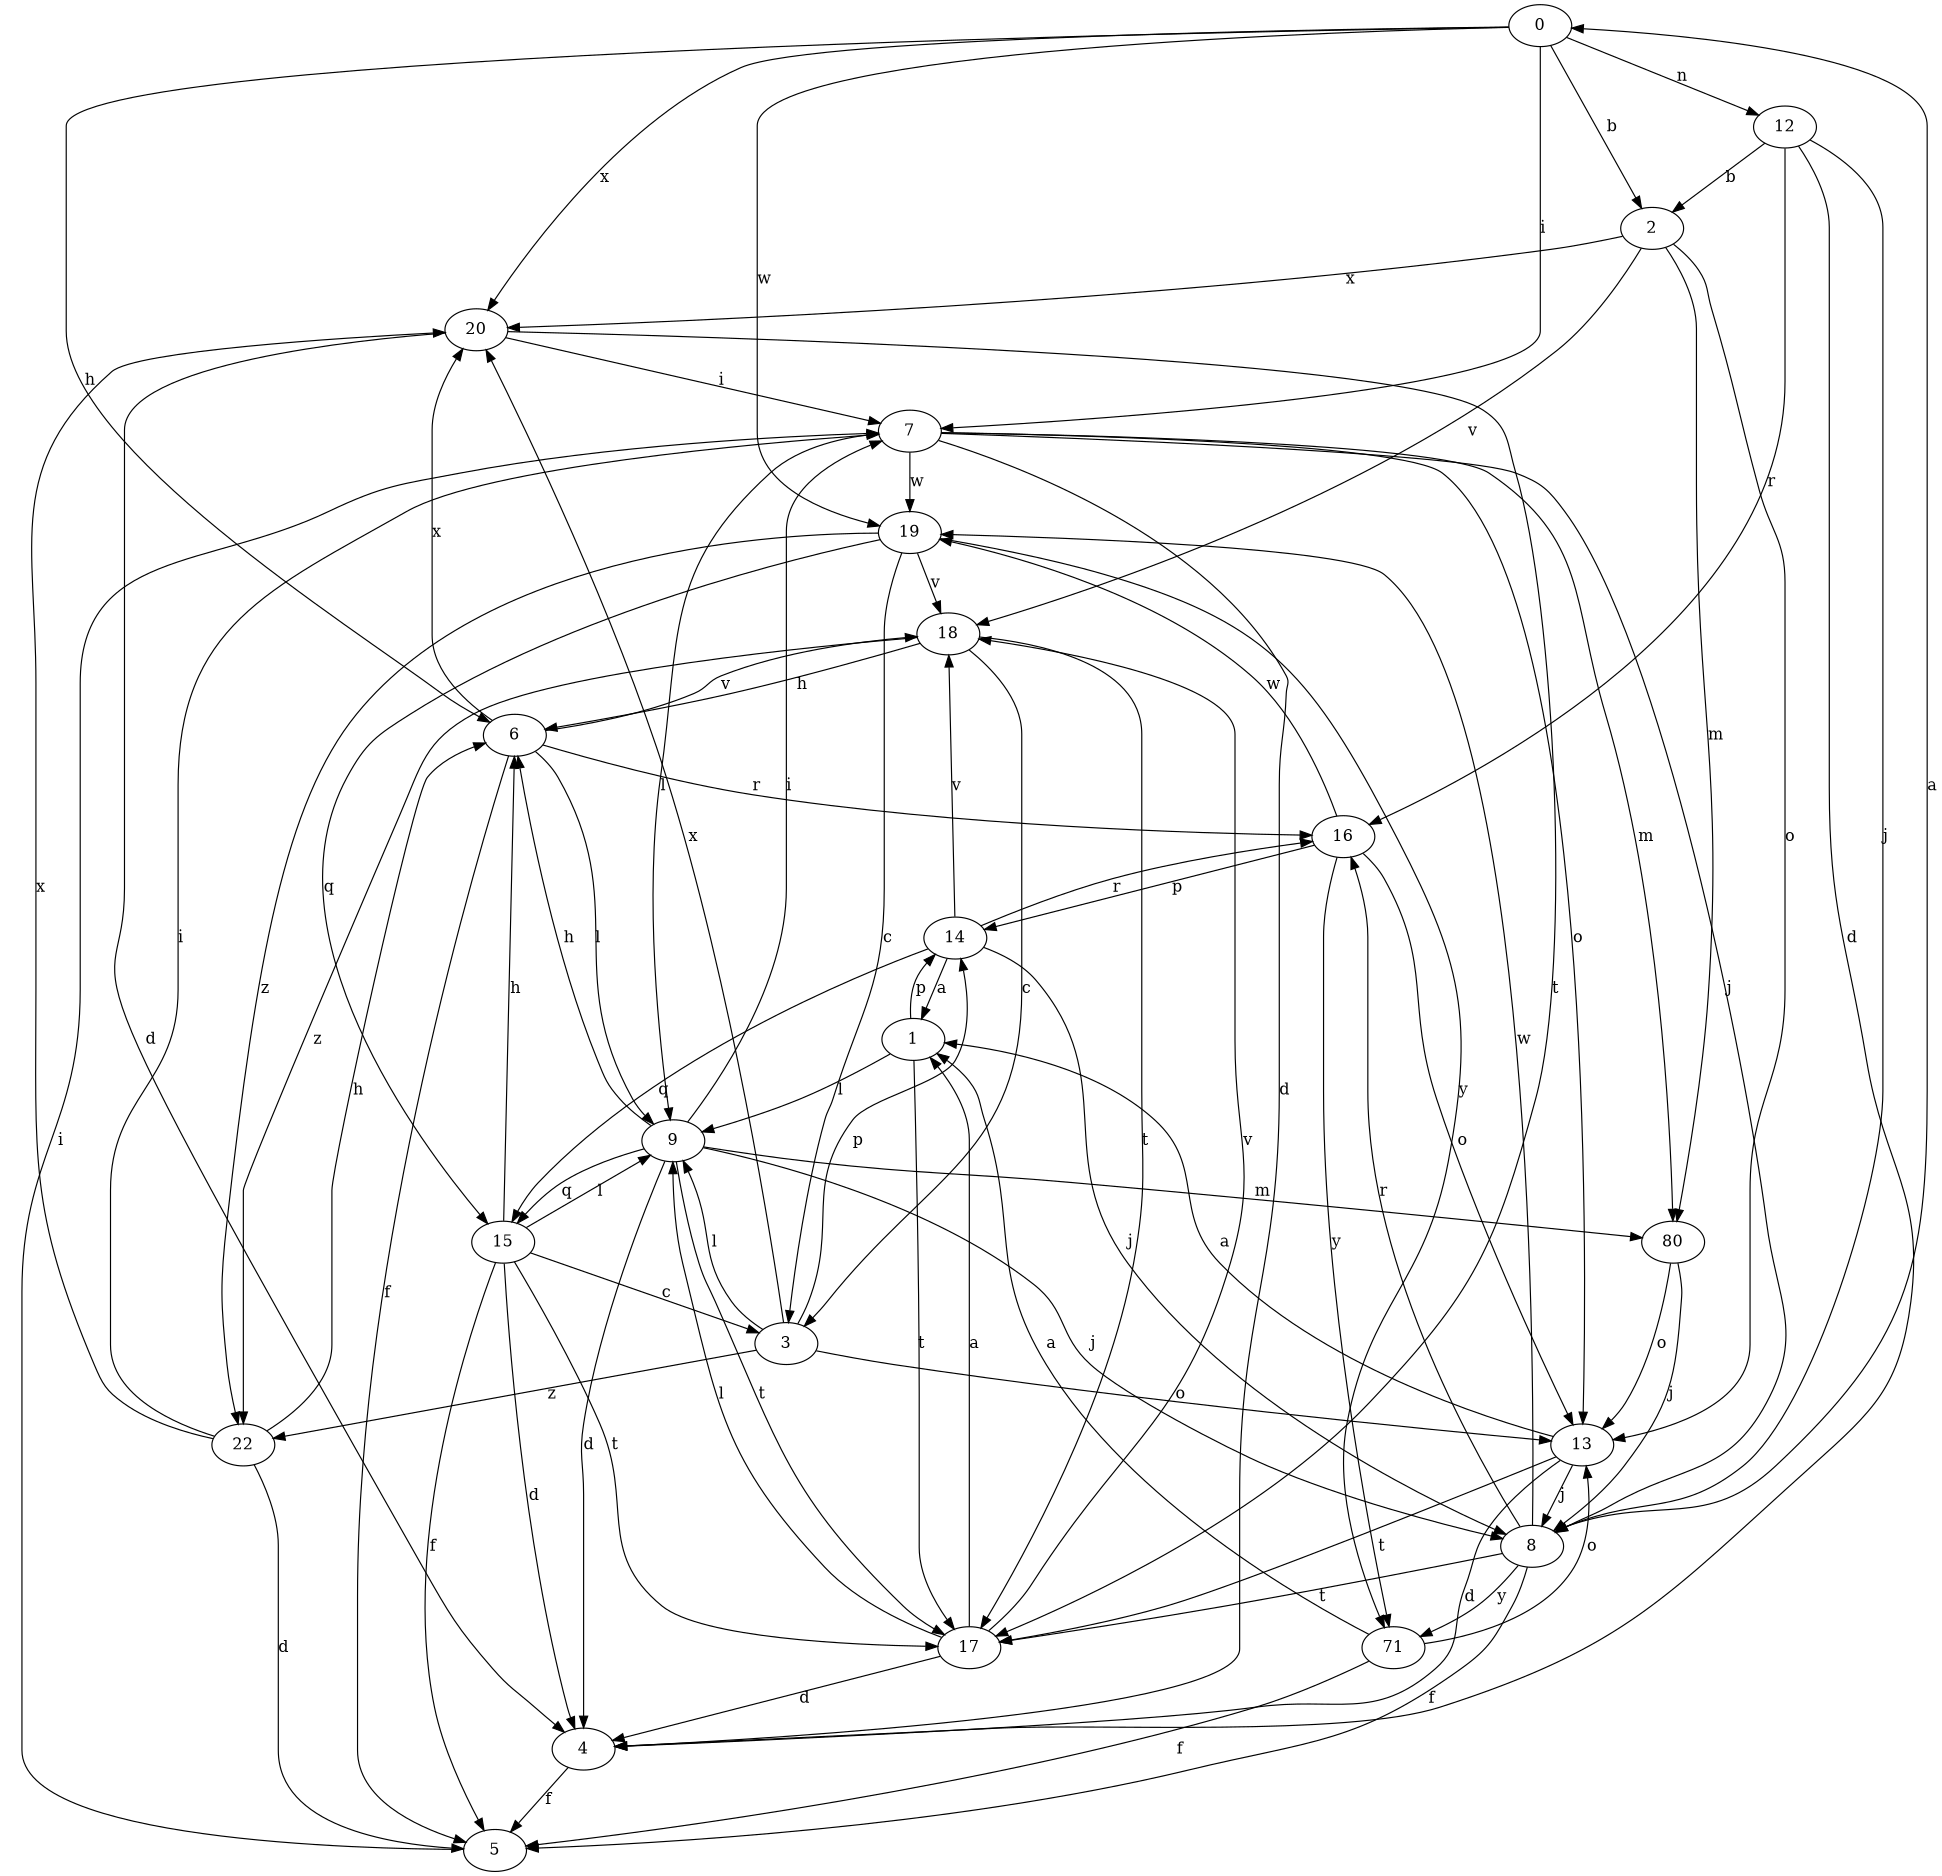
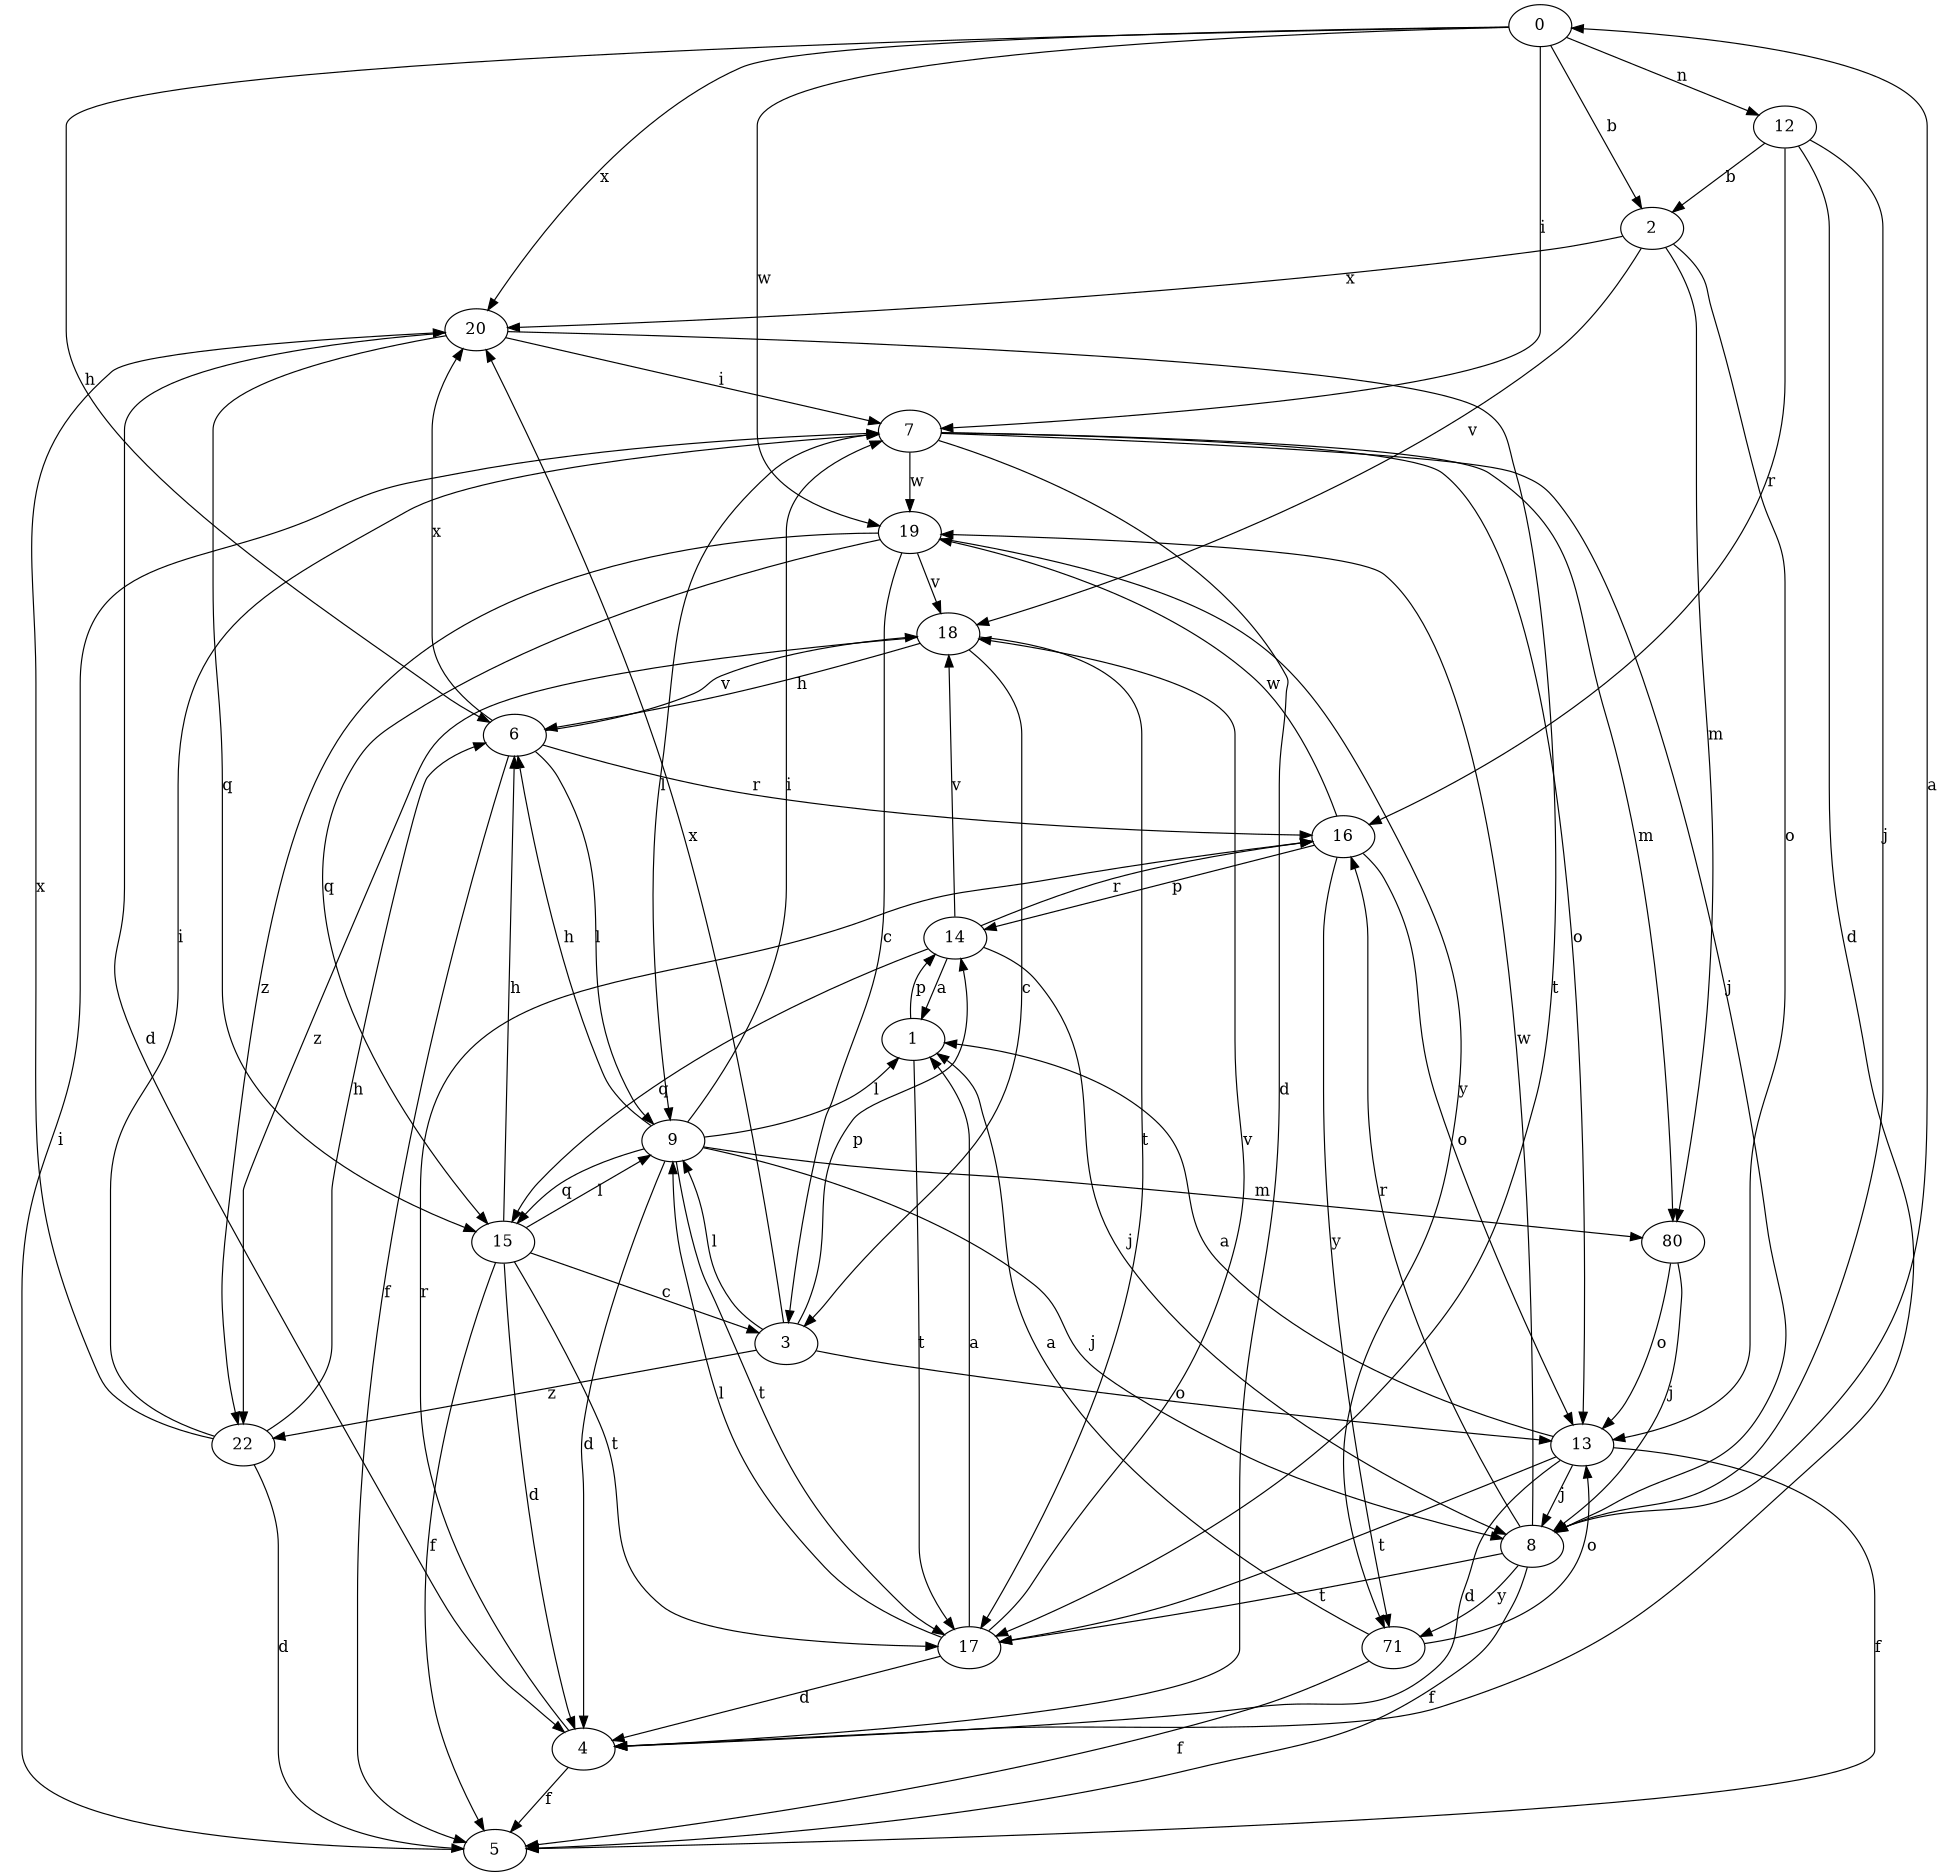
edge "20" -> "15": added, label "q"
edge "4" -> "16": added, label "r"
edge "1" -> "9": reversed
edge "13" -> "5": added, label "f"
